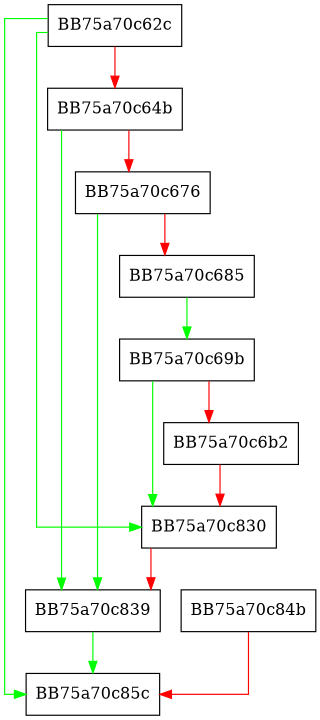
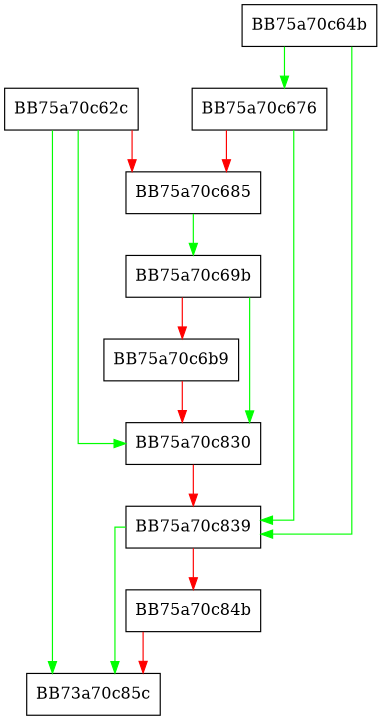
edge "BB75a70c62c" -> "BB75a70c64b": now "BB75a70c62c" -> "BB75a70c685"
edge "BB75a70c64b" -> "BB75a70c676": color red -> green
node "BB75a70c6b2": label "BB75a70c6b2" -> "BB75a70c6b9"
edge "BB75a70c839" -> "BB75a70c84b": added
node "BB75a70c85c": label "BB75a70c85c" -> "BB73a70c85c"
